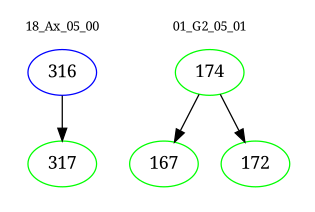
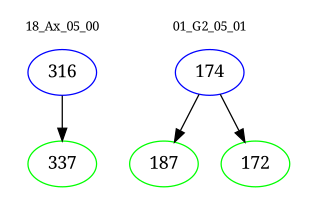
node "174": color green -> blue
node "317": label "317" -> "337"
node "167": label "167" -> "187"
